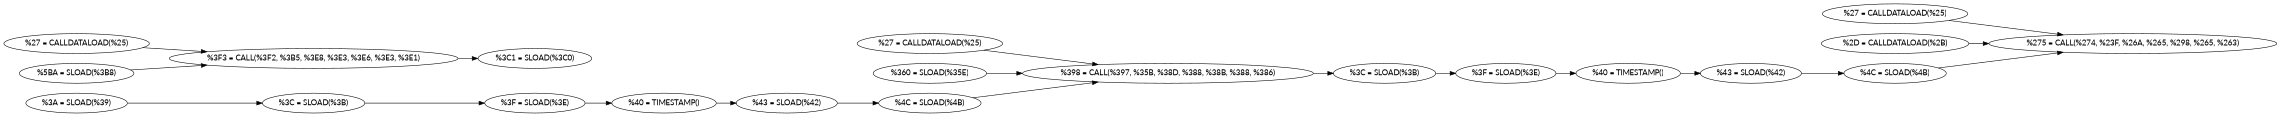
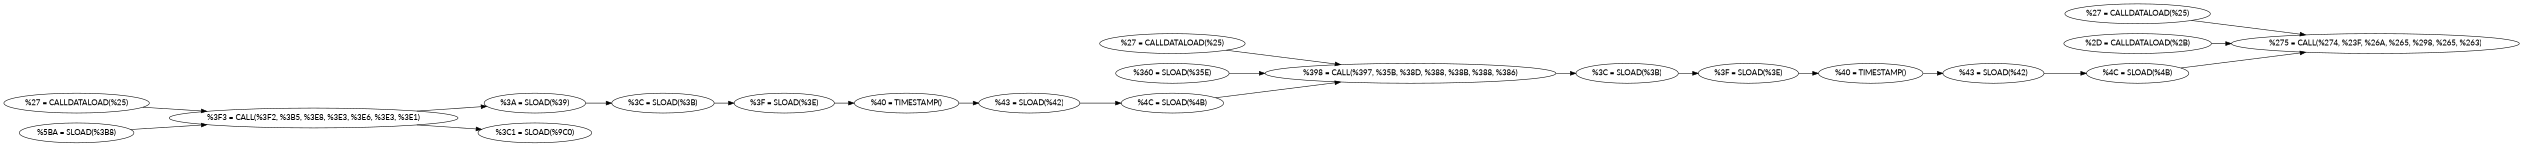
node "%3C1 = SLOAD(%3C0)": label "%3C1 = SLOAD(%3C0)" -> "%3C1 = SLOAD(%9C0)"
edge "%3F3 = CALL(%3F2, %3B5, %3E8, %3E3, %3E6, %3E3, %3E1)" -> "%3A = SLOAD(%39)": added
